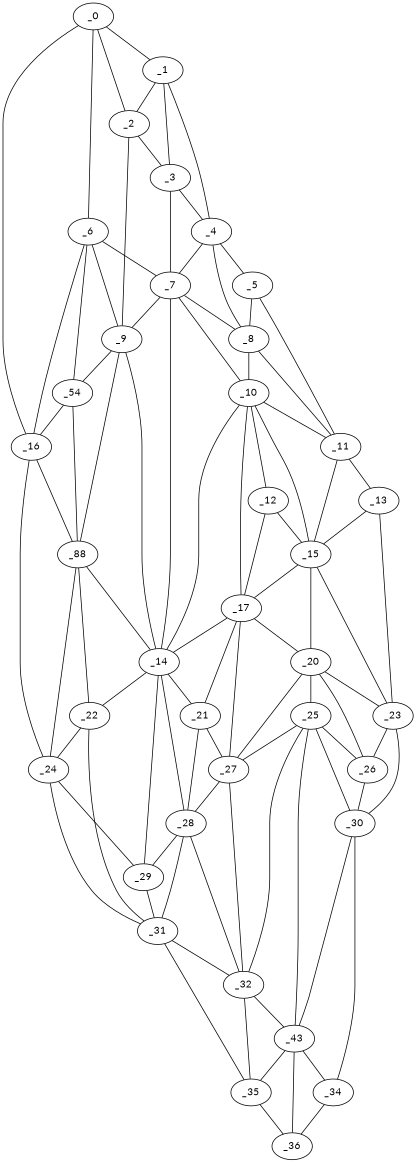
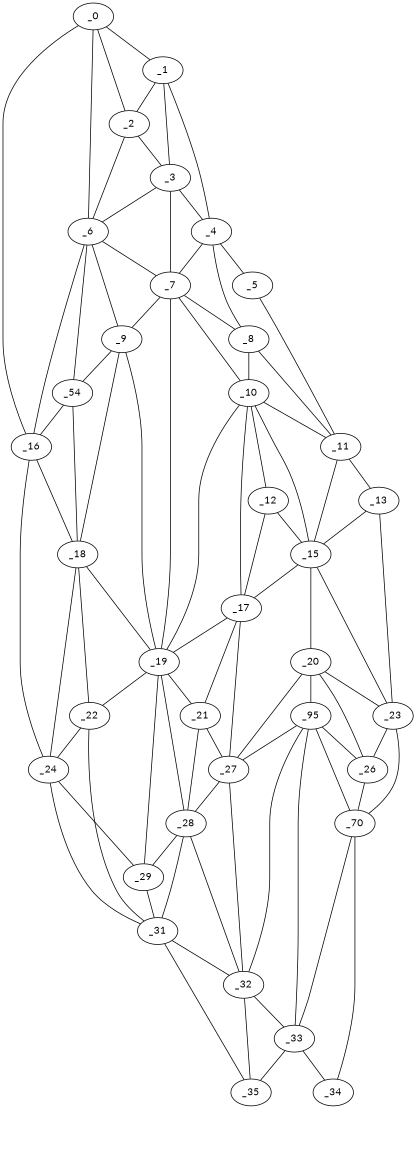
edge "_3" -- "_6": added
edge "_2" -- "_9": now "_2" -- "_6"
edge "_5" -- "_8": removed
node "_88": label "_88" -> "_18"
edge "_17" -- "_20": removed
node "_14": label "_14" -> "_19"
node "_25": label "_25" -> "_95"
node "_30": label "_30" -> "_70"
node "_43": label "_43" -> "_33"
node "_36": removed
